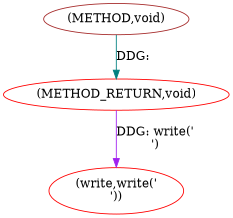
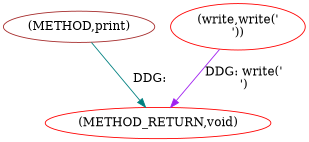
node "(METHOD,void)": label "(METHOD,void)" -> "(METHOD,print)"
edge "(METHOD_RETURN,void)" -> "(write,write(' '))": reversed
